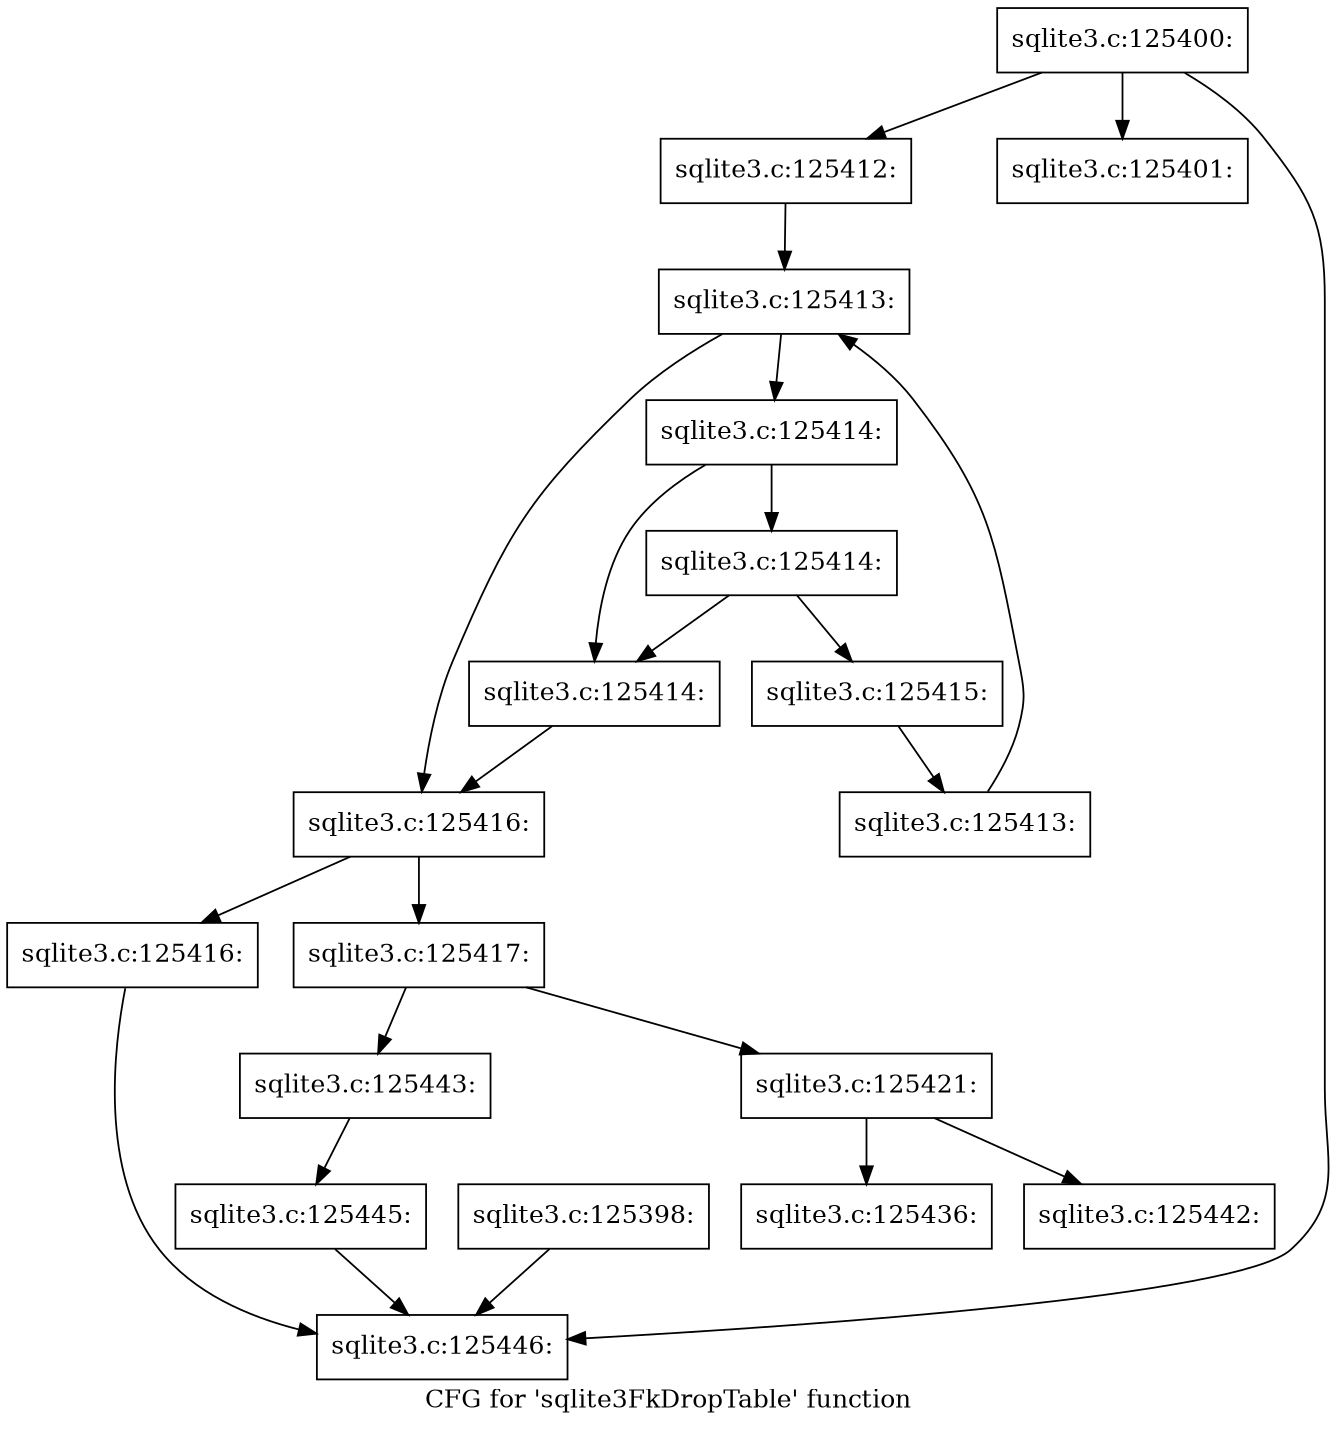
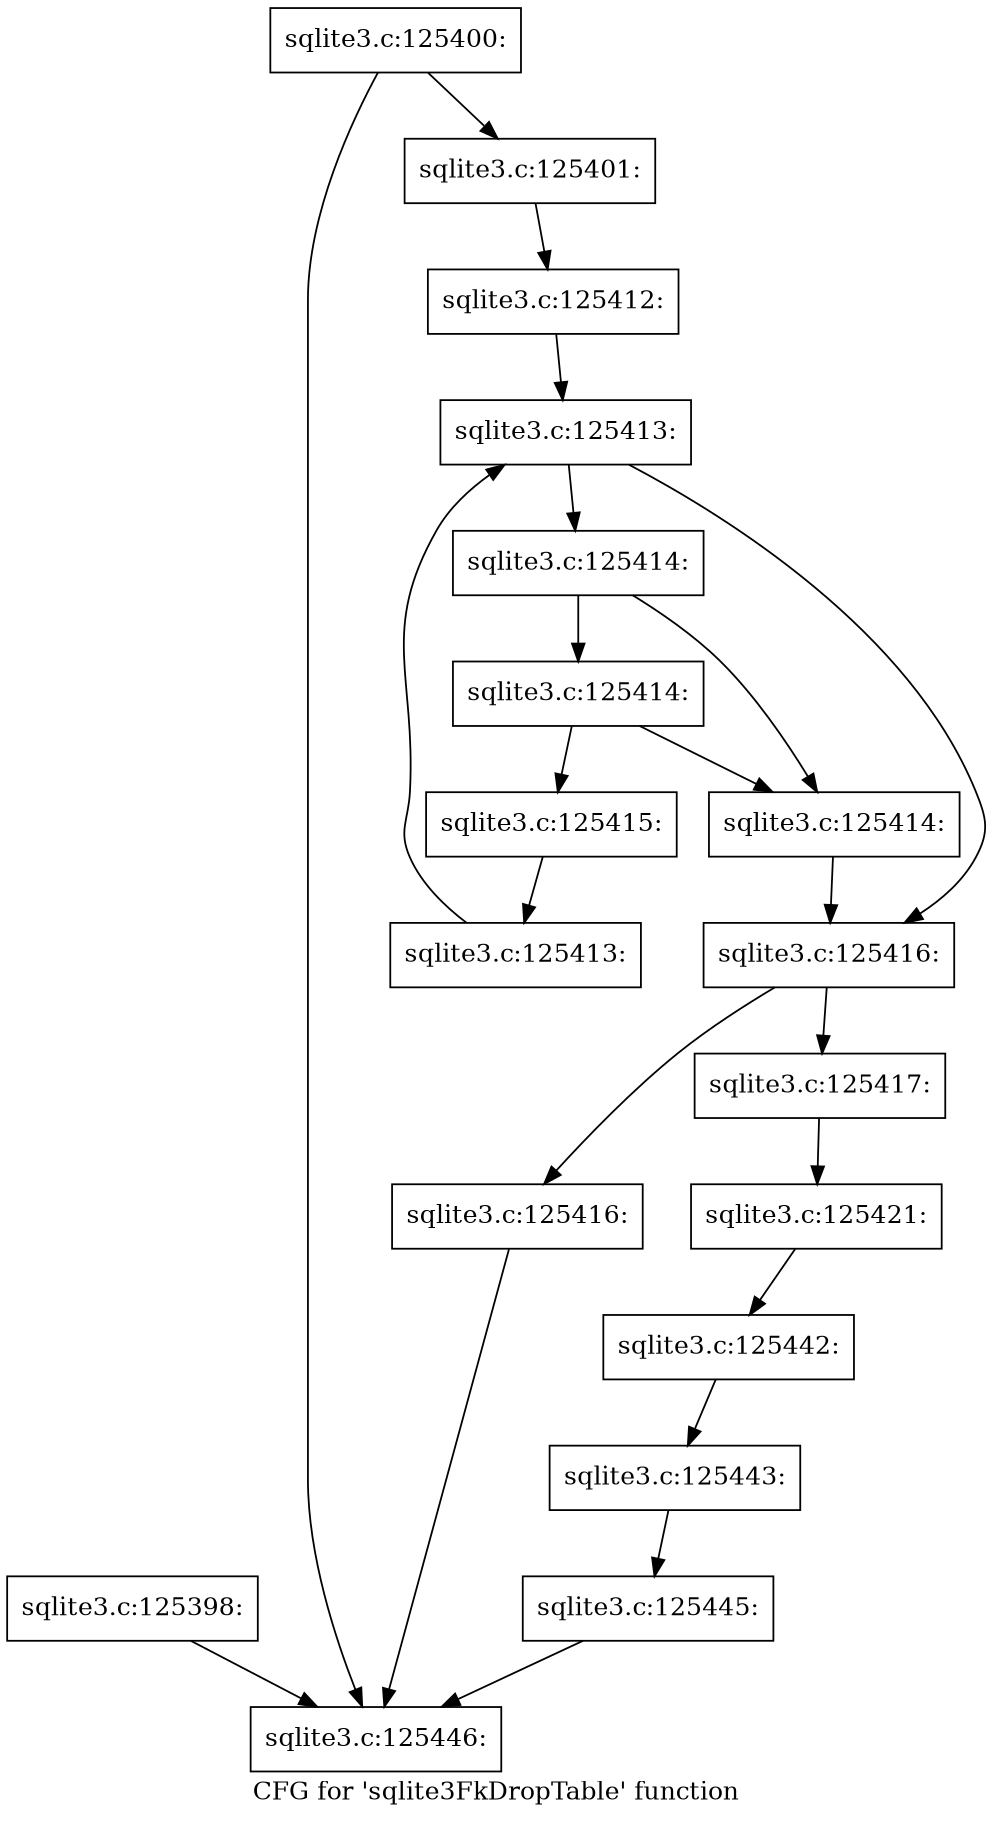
edge "sqlite3.c:125400:" -> "sqlite3.c:125412:": now "sqlite3.c:125401:" -> "sqlite3.c:125412:"
edge "sqlite3.c:125417:" -> "sqlite3.c:125443:": now "sqlite3.c:125442:" -> "sqlite3.c:125443:"
node "sqlite3.c:125436:": removed
